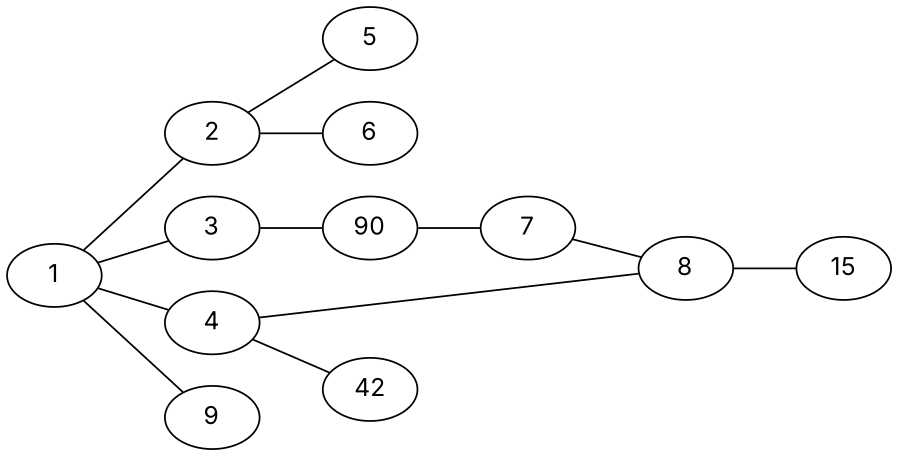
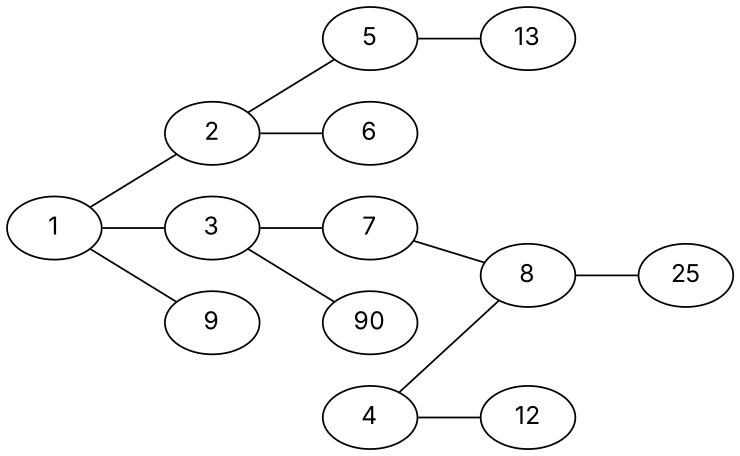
node "13": added
edge "90" -- "7": now "3" -- "7"
node "15": label "15" -> "25"
edge "1" -- "4": removed
node "42": label "42" -> "12"
